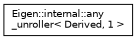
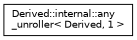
node "Eigen::internal::any _unroller< Derived, 1 >": label "Eigen::internal::any _unroller< Derived, 1 >" -> "Derived::internal::any _unroller< Derived, 1 >"
